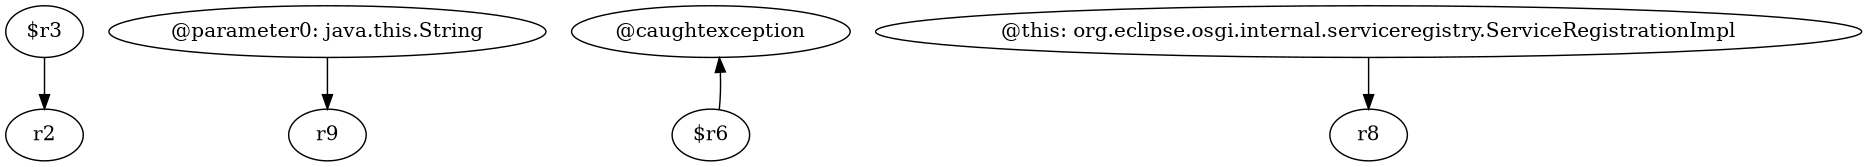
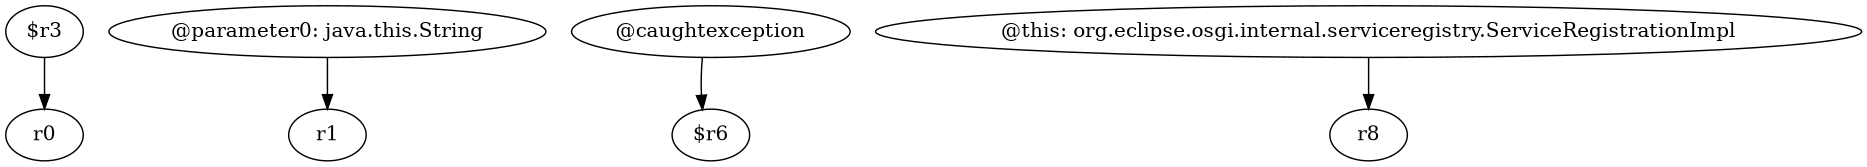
edge "$r6" -> "@caughtexception": reversed
node "r2": label "r2" -> "r0"
node "r9": label "r9" -> "r1"
